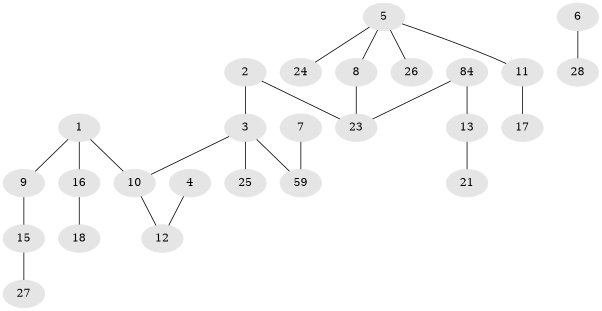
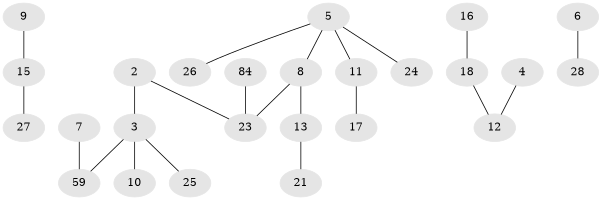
edge "84" -- "13": now "8" -- "13"
node "1": removed
edge "10" -- "12": now "18" -- "12"
